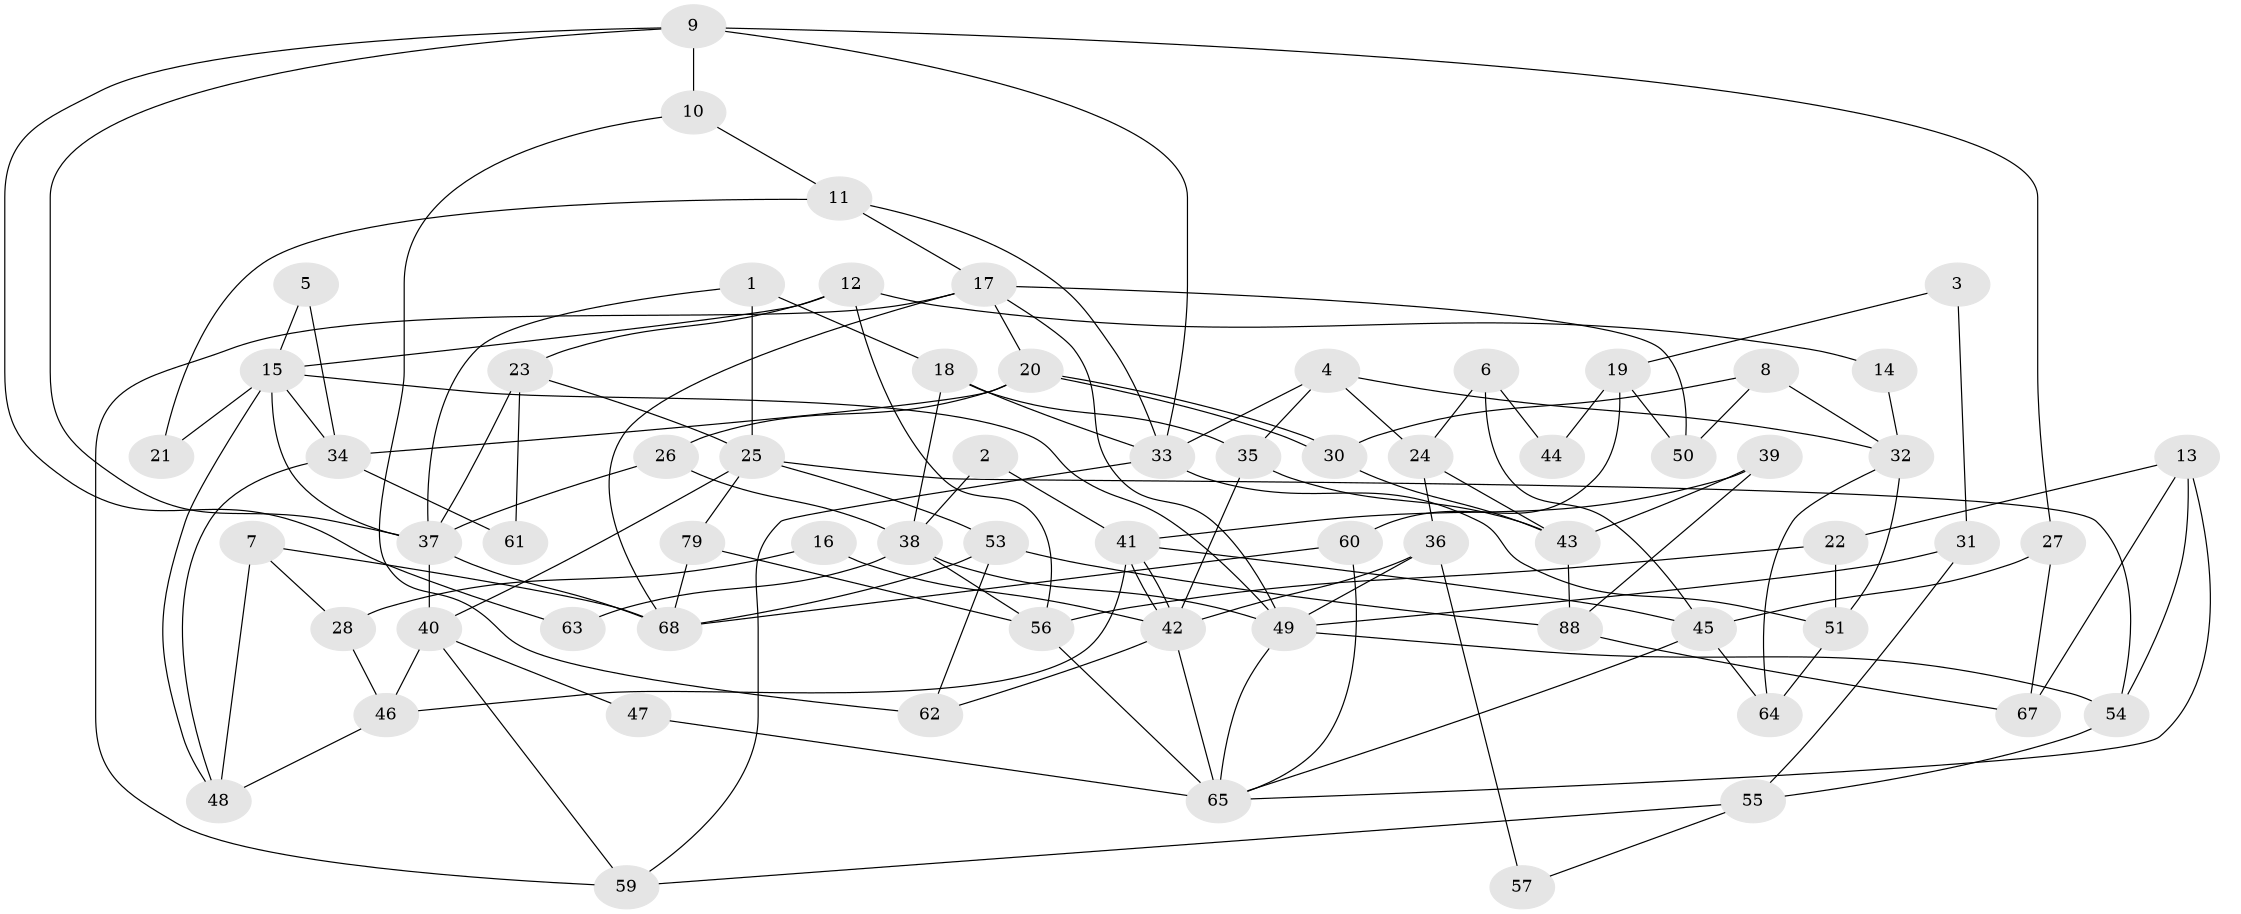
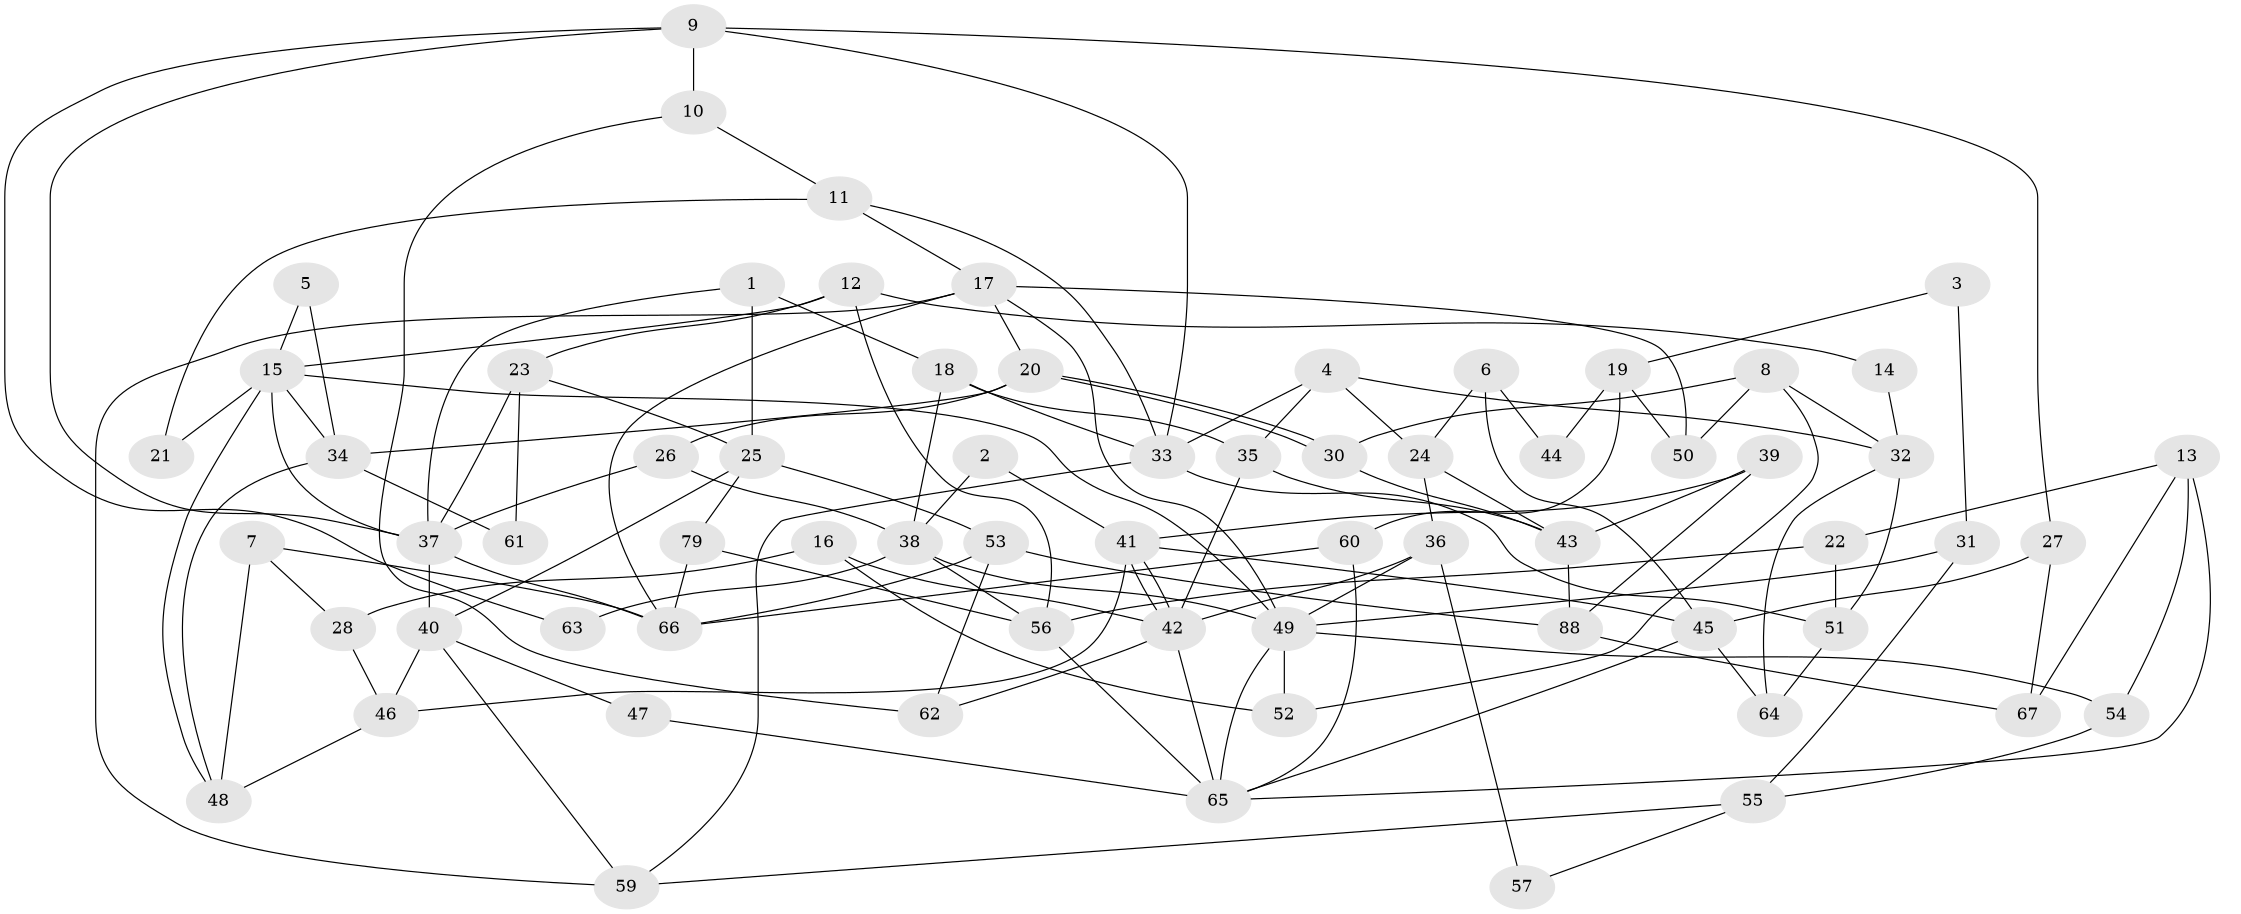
edge "25" -- "54": removed
node "68": label "68" -> "66"
node "52": added
